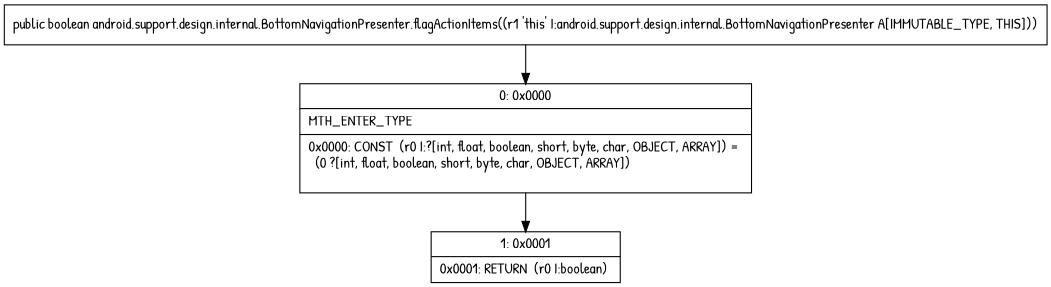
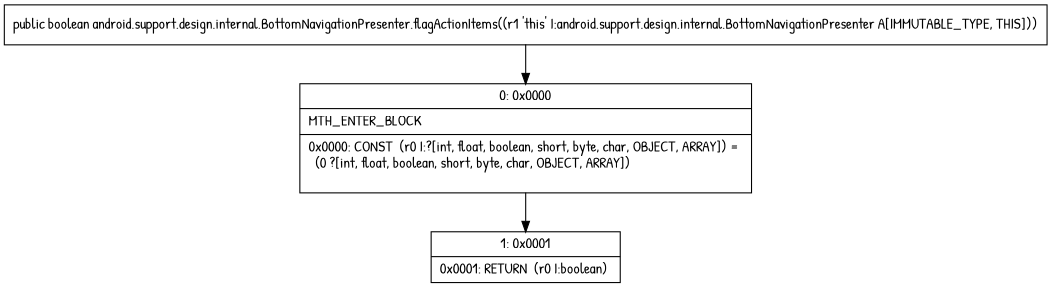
node "0: 0x0000": text "MTH_ENTER_TYPE" -> "MTH_ENTER_BLOCK"
